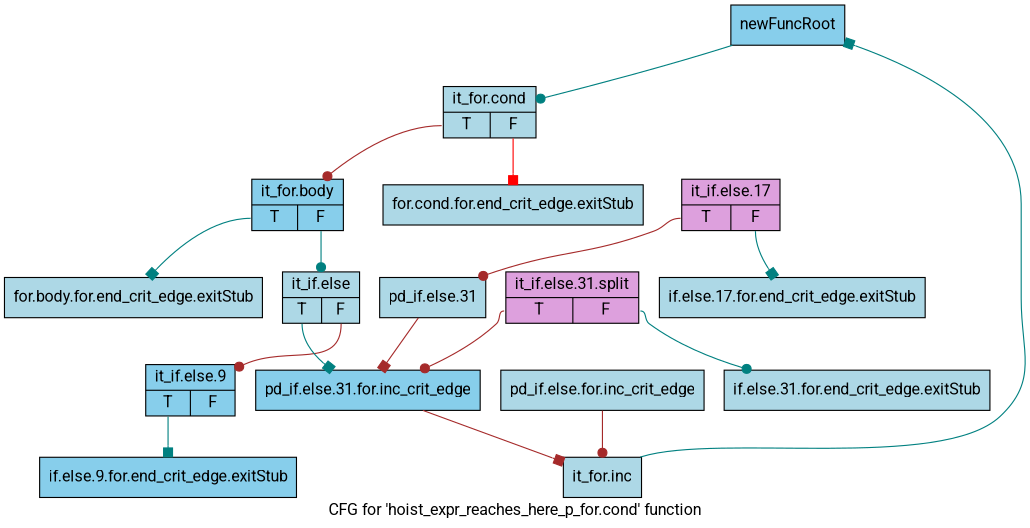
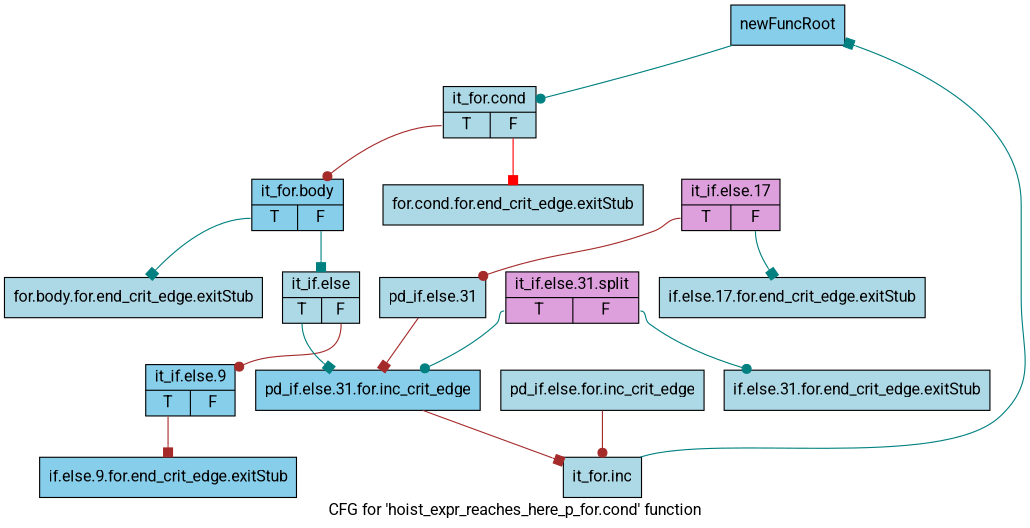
edge "it_for.body" -> "it_if.else": arrowhead dot -> box
edge "it_if.else.31.split" -> "pd_if.else.31.for.inc_crit_edge": color brown -> teal
edge "it_if.else.9" -> "if.else.9.for.end_crit_edge.exitStub": color teal -> brown
